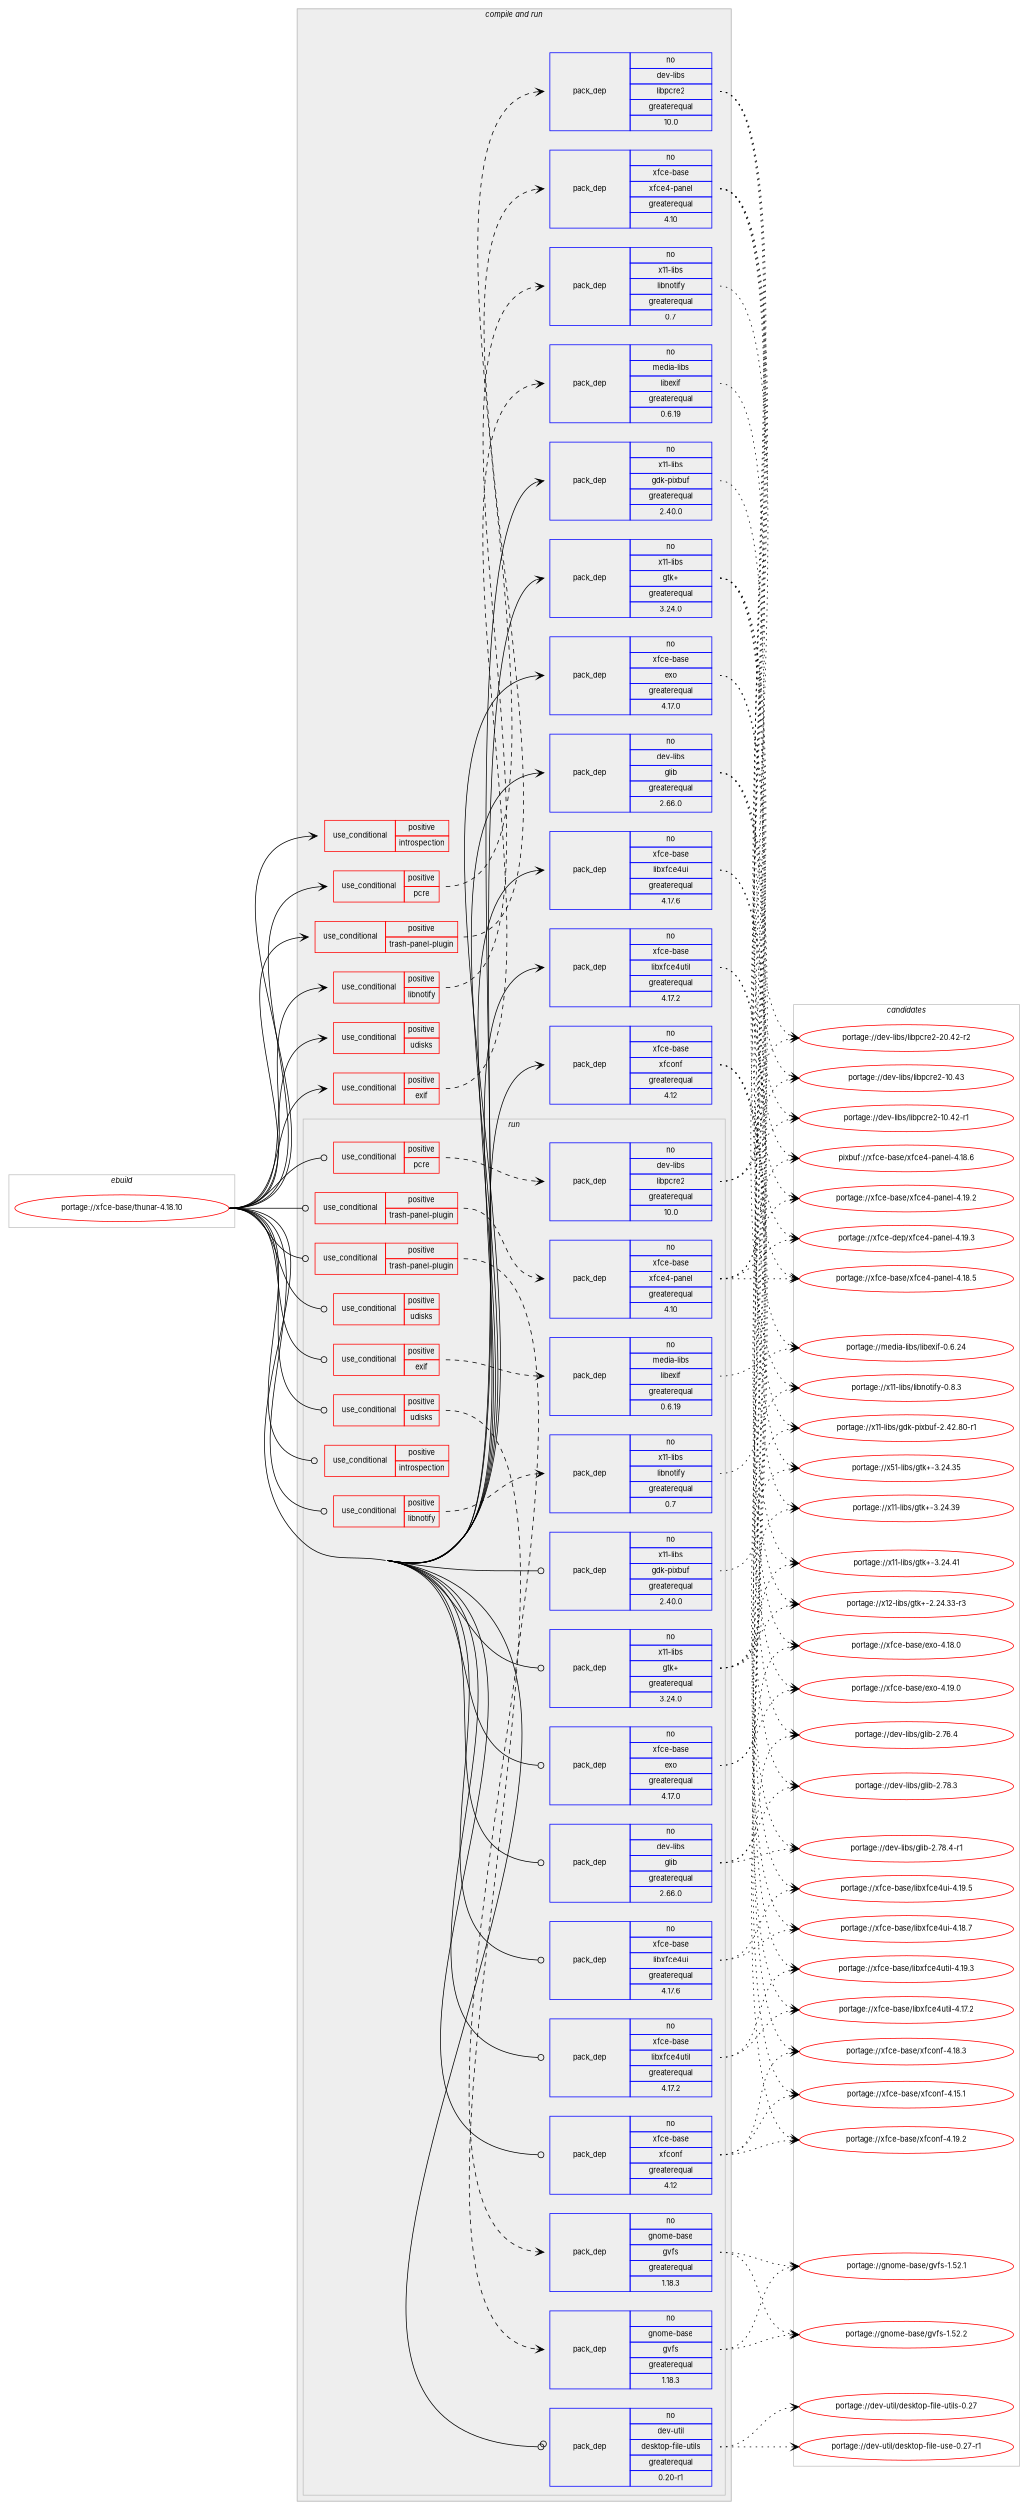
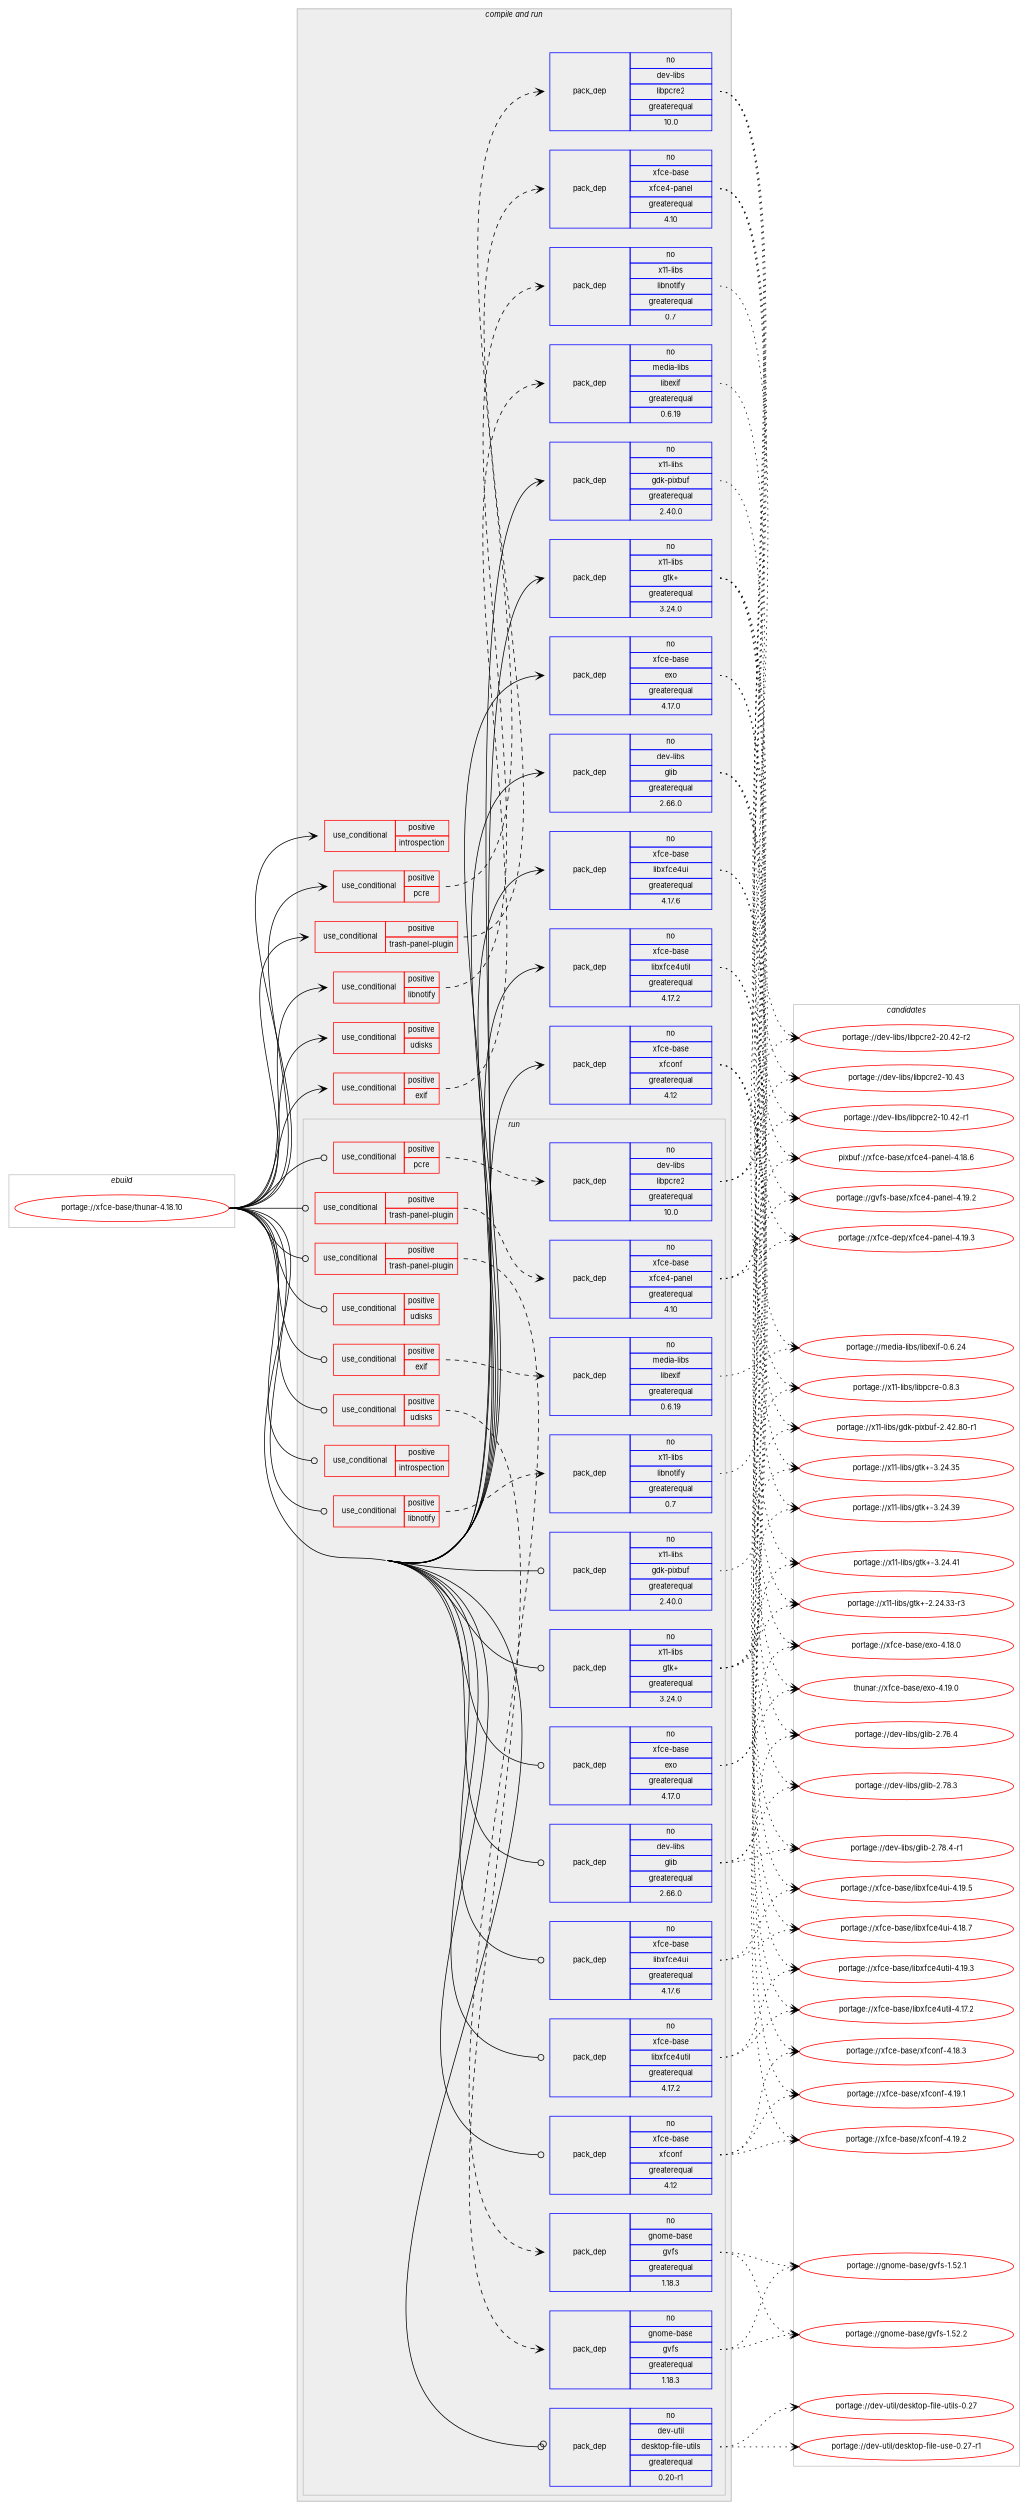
node "portage://xfce-base/xfce4-panel-4.19.2": label "portage://xfce-base/xfce4-panel-4.19.2" -> "portage://gvfs-base/xfce4-panel-4.19.2"
node "portage://xfce-base/xfce4-panel-4.18.5": removed
node "portage://x11-libs/libnotify-0.8.3": label "portage://x11-libs/libnotify-0.8.3" -> "portage://x11-libs/libpcre-0.8.3"
node "portage://x51-libs/gtk+-3.24.35": label "portage://x51-libs/gtk+-3.24.35" -> "portage://x11-libs/gtk+-3.24.35"
node "portage://x12-libs/gtk+-2.24.33-r3": label "portage://x12-libs/gtk+-2.24.33-r3" -> "portage://x11-libs/gtk+-2.24.33-r3"
node "portage://xfce-base/exo-4.19.0": label "portage://xfce-base/exo-4.19.0" -> "thunar://xfce-base/exo-4.19.0"
node "portage://xfce-base/xfconf-4.15.1": label "portage://xfce-base/xfconf-4.15.1" -> "portage://xfce-base/xfconf-4.19.1"
